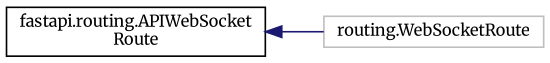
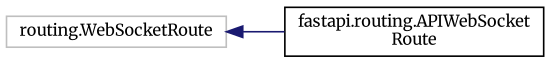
edge "routing.WebSocketRoute" -> "fastapi.routing.APIWebSocket Route": reversed
